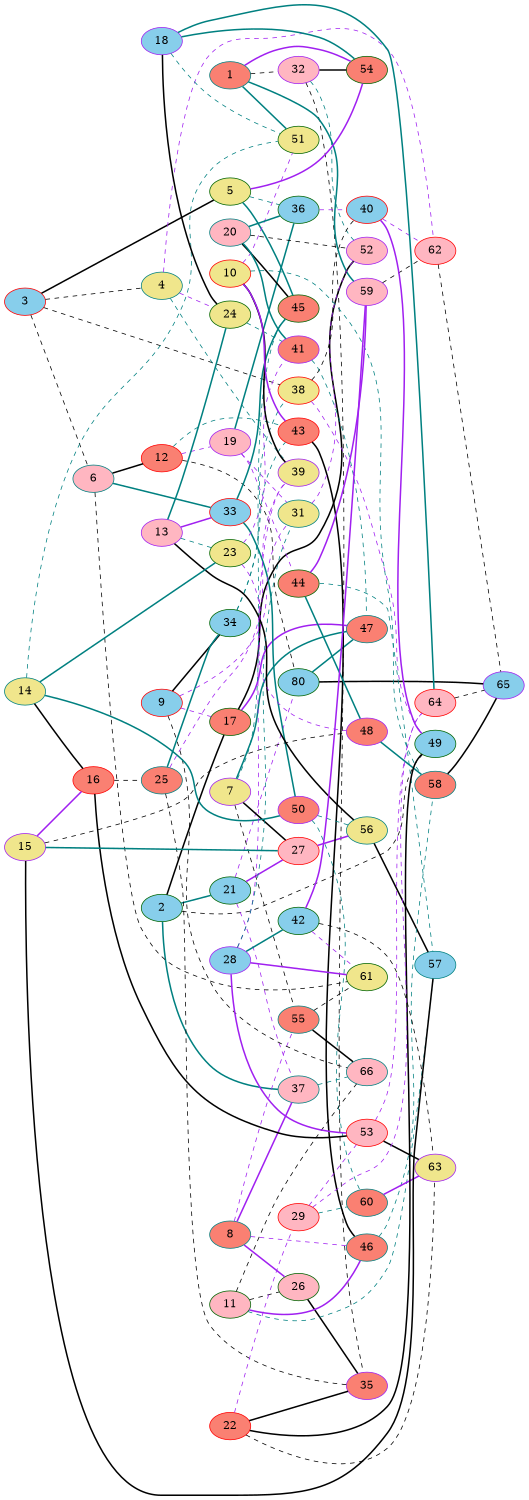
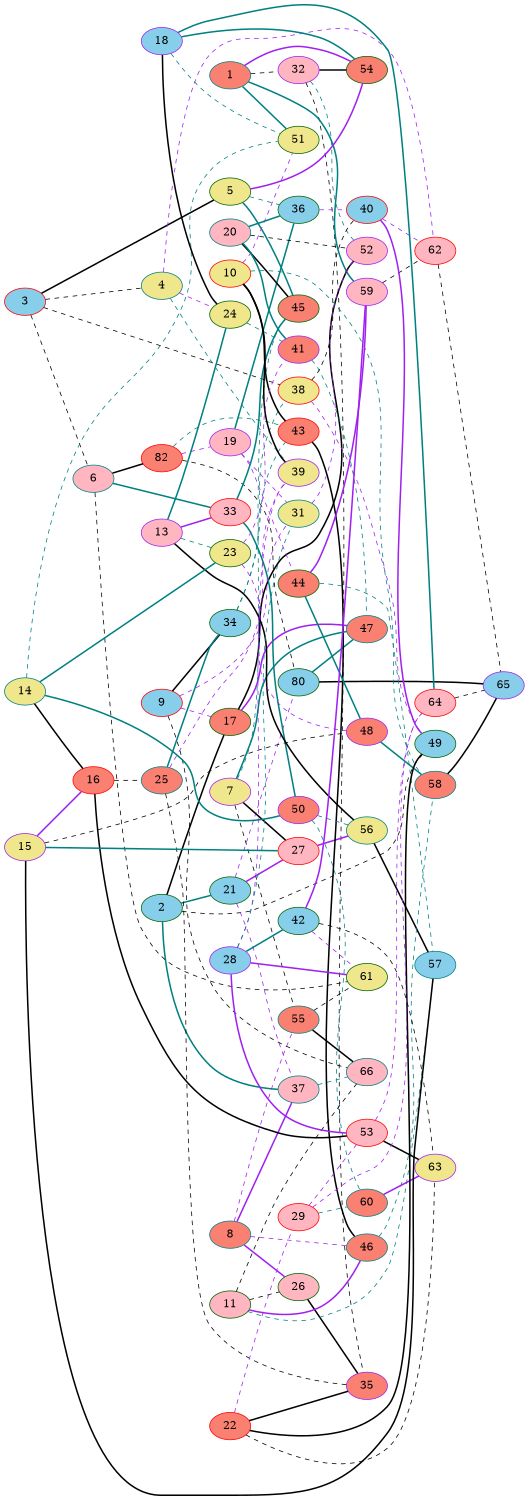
edge "10" -- "43": color purple -> black
node "12": label "12" -> "82"
node "33": fillcolor skyblue -> lightpink
